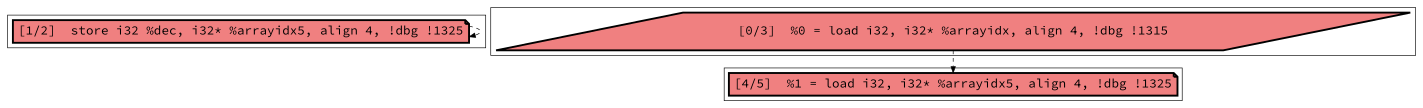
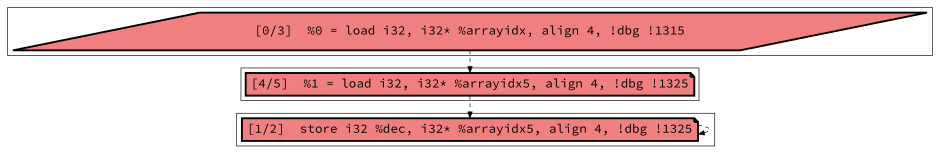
edge "[4/5]  %1 = load i32, i32* %arrayidx5, align 4, !dbg !1325" -> "[1/2]  store i32 %dec, i32* %arrayidx5, align 4, !dbg !1325": added
